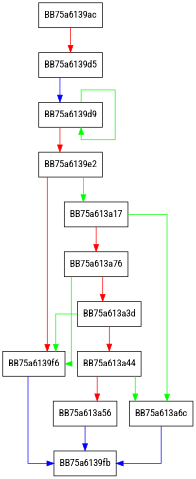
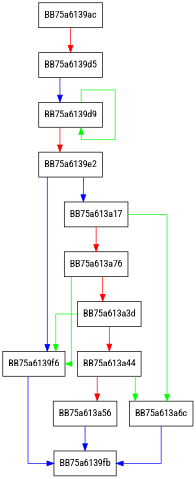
edge "BB75a6139e2" -> "BB75a613a17": color green -> blue
edge "BB75a6139e2" -> "BB75a6139f6": color red -> blue
